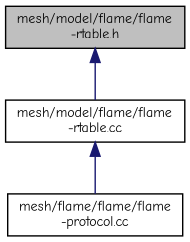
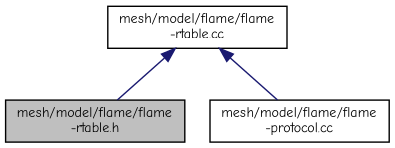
edge "mesh/model/flame/flame -rtable.cc" -> "mesh/model/flame/flame -rtable.h": reversed
node "mesh/flame/flame/flame -protocol.cc": label "mesh/flame/flame/flame -protocol.cc" -> "mesh/model/flame/flame -protocol.cc"
